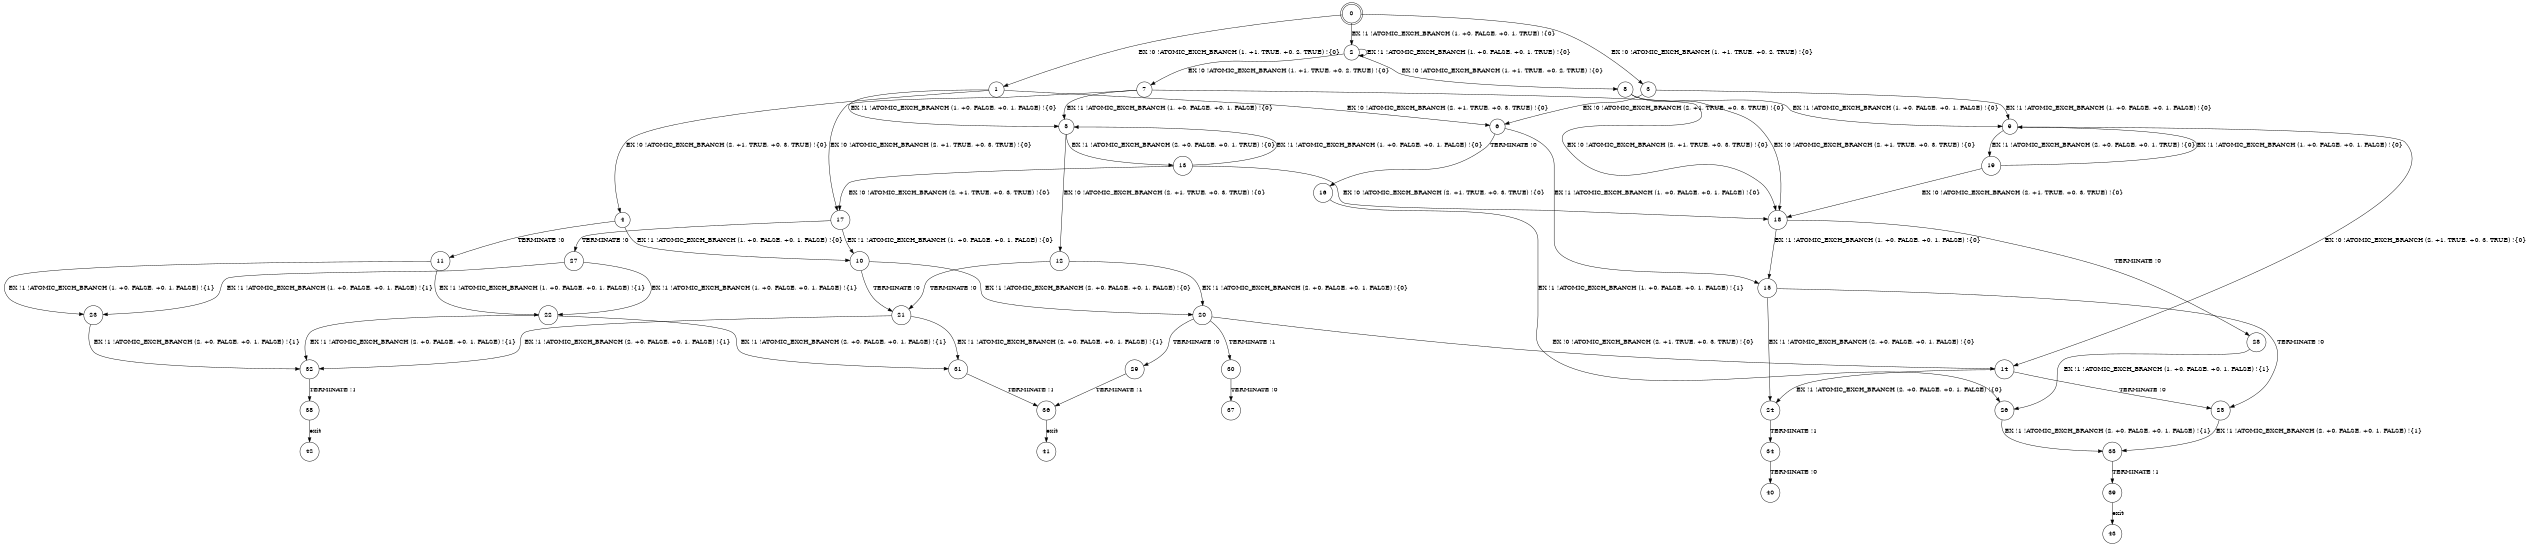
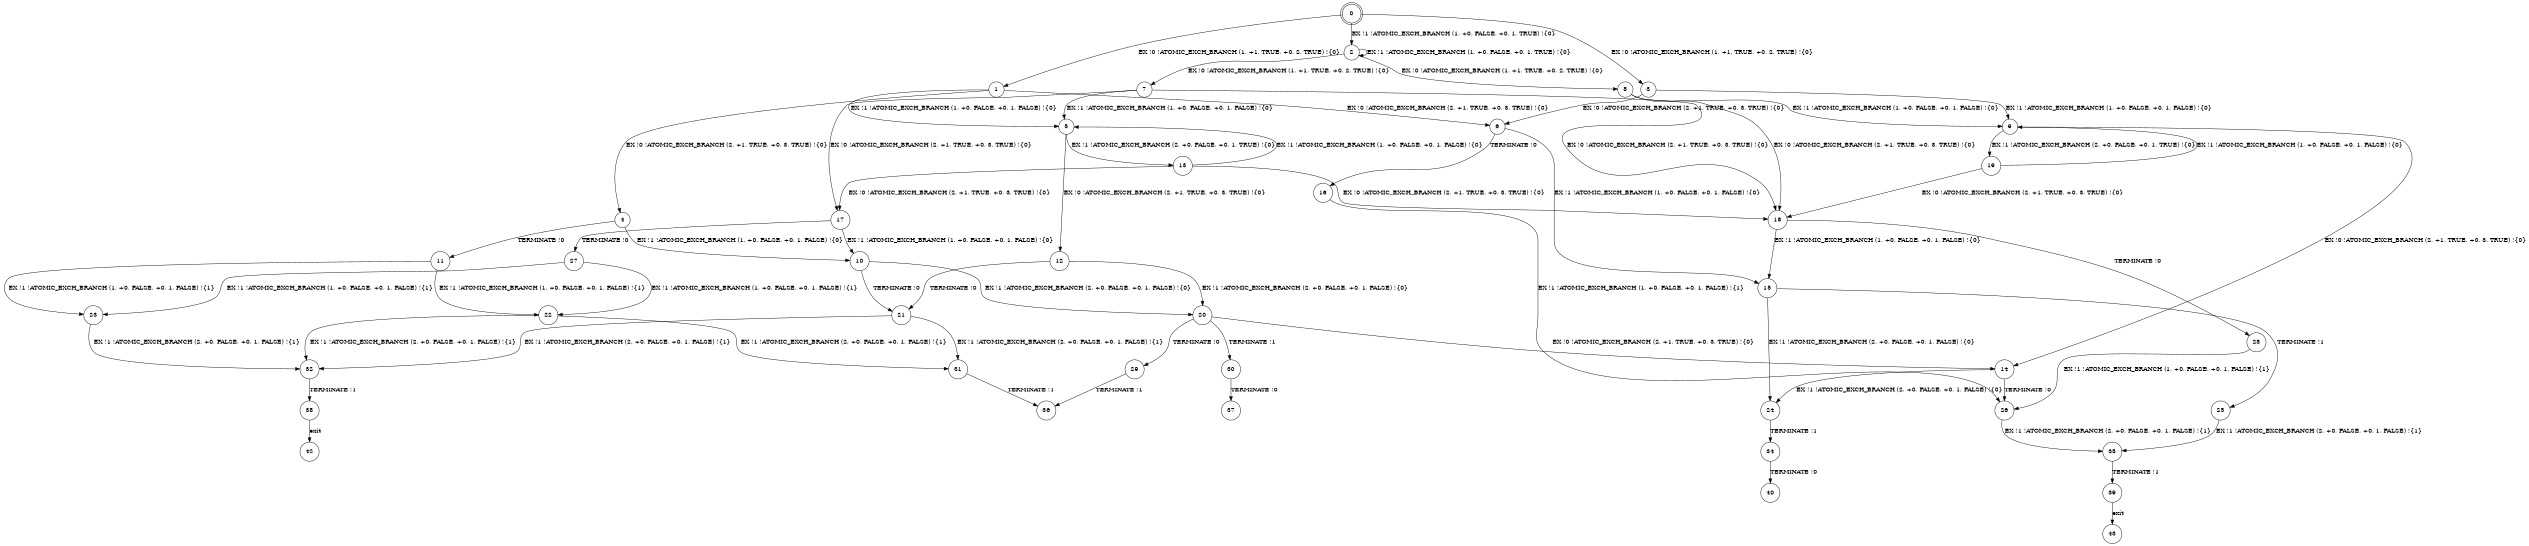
edge "15" -> "25": label "TERMINATE !0" -> "TERMINATE !1"
edge "14" -> "25": now "14" -> "26"
node "41": removed
